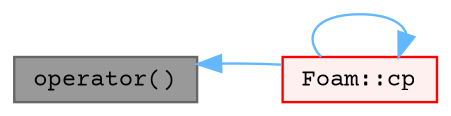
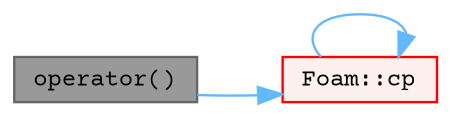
edge "Foam::cp" -> "operator()": reversed
